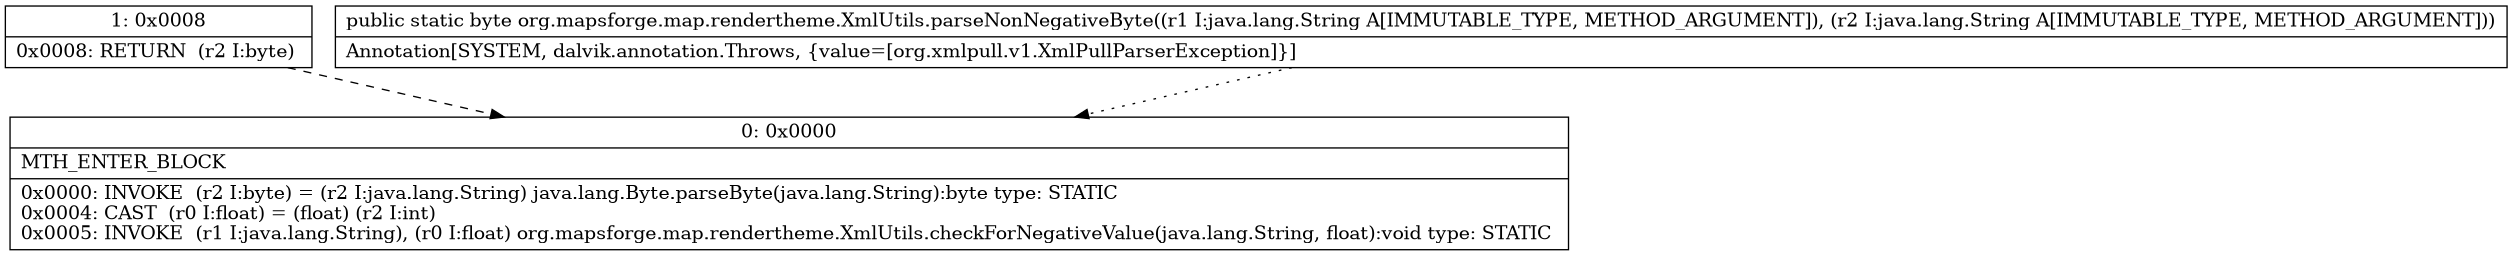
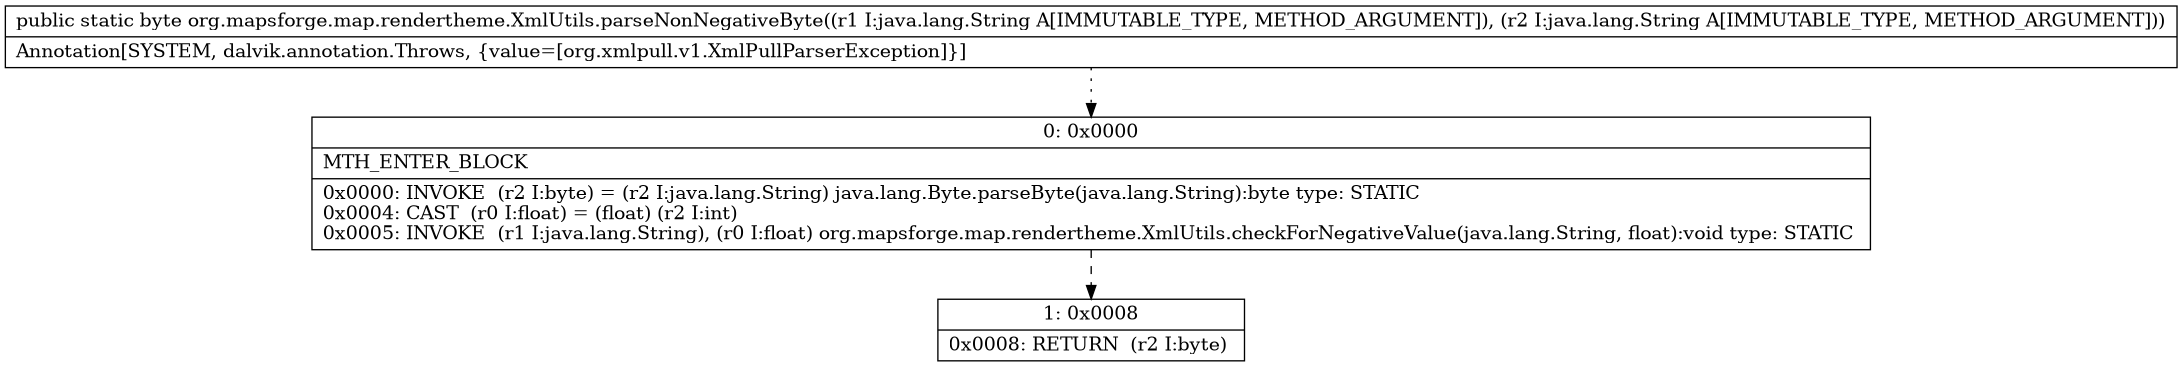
edge "1: 0x0008" -> "0: 0x0000": reversed
